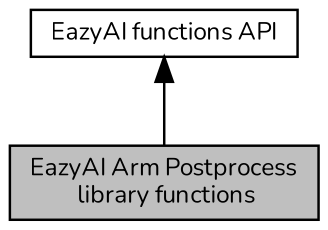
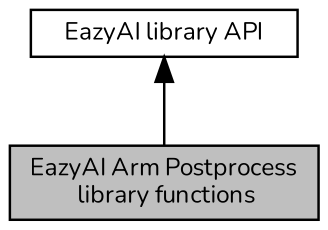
node "EazyAI functions API": label "EazyAI functions API" -> "EazyAI library API"
